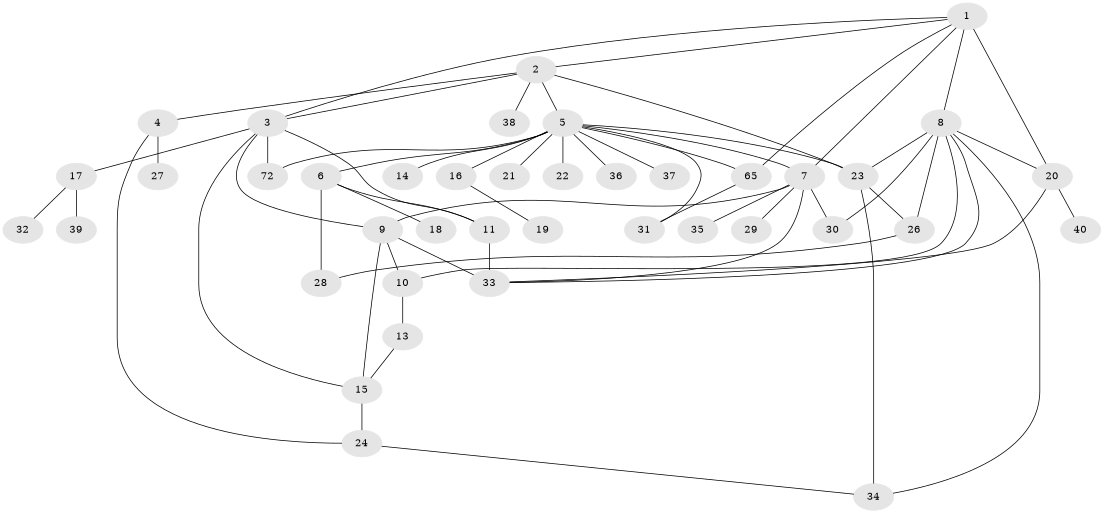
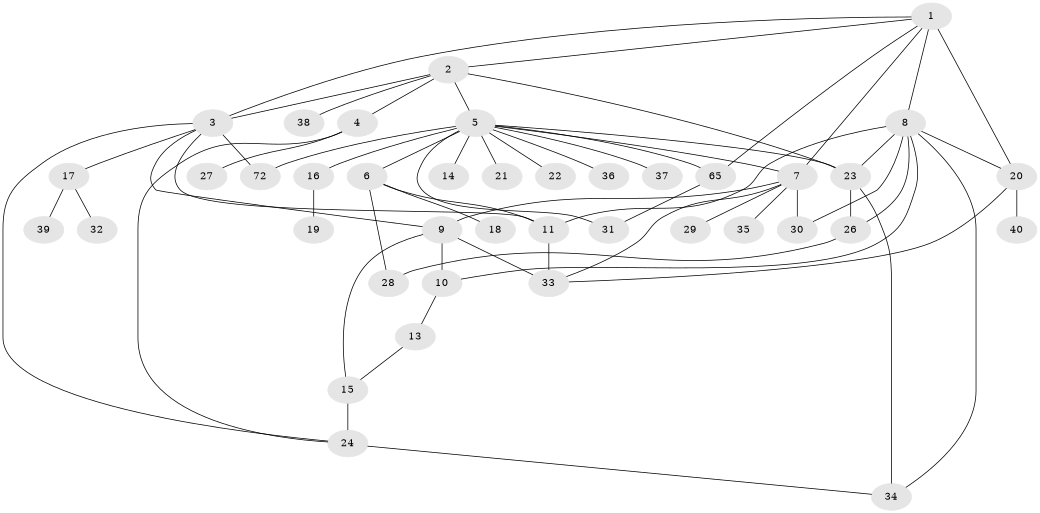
edge "8" -- "33": now "8" -- "11"
edge "3" -- "15": now "3" -- "24"
